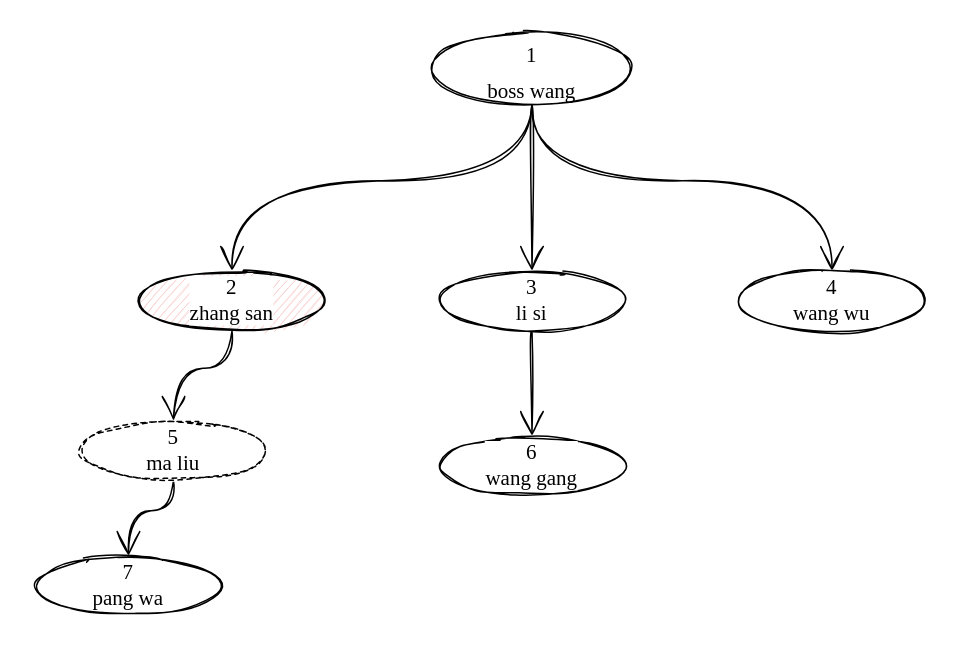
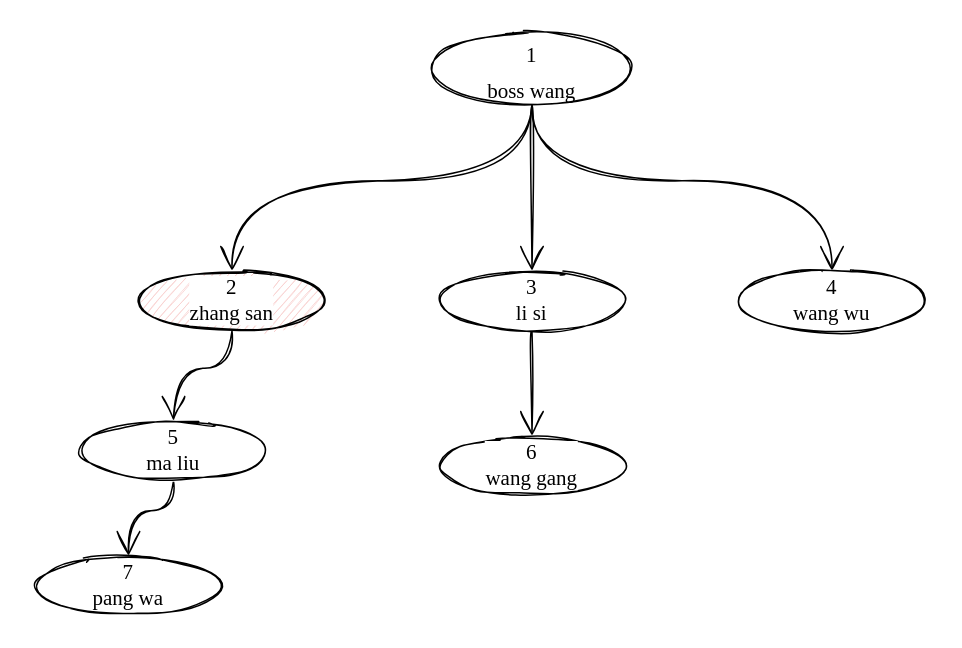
node "5 ma liu": style dashed -> solid
